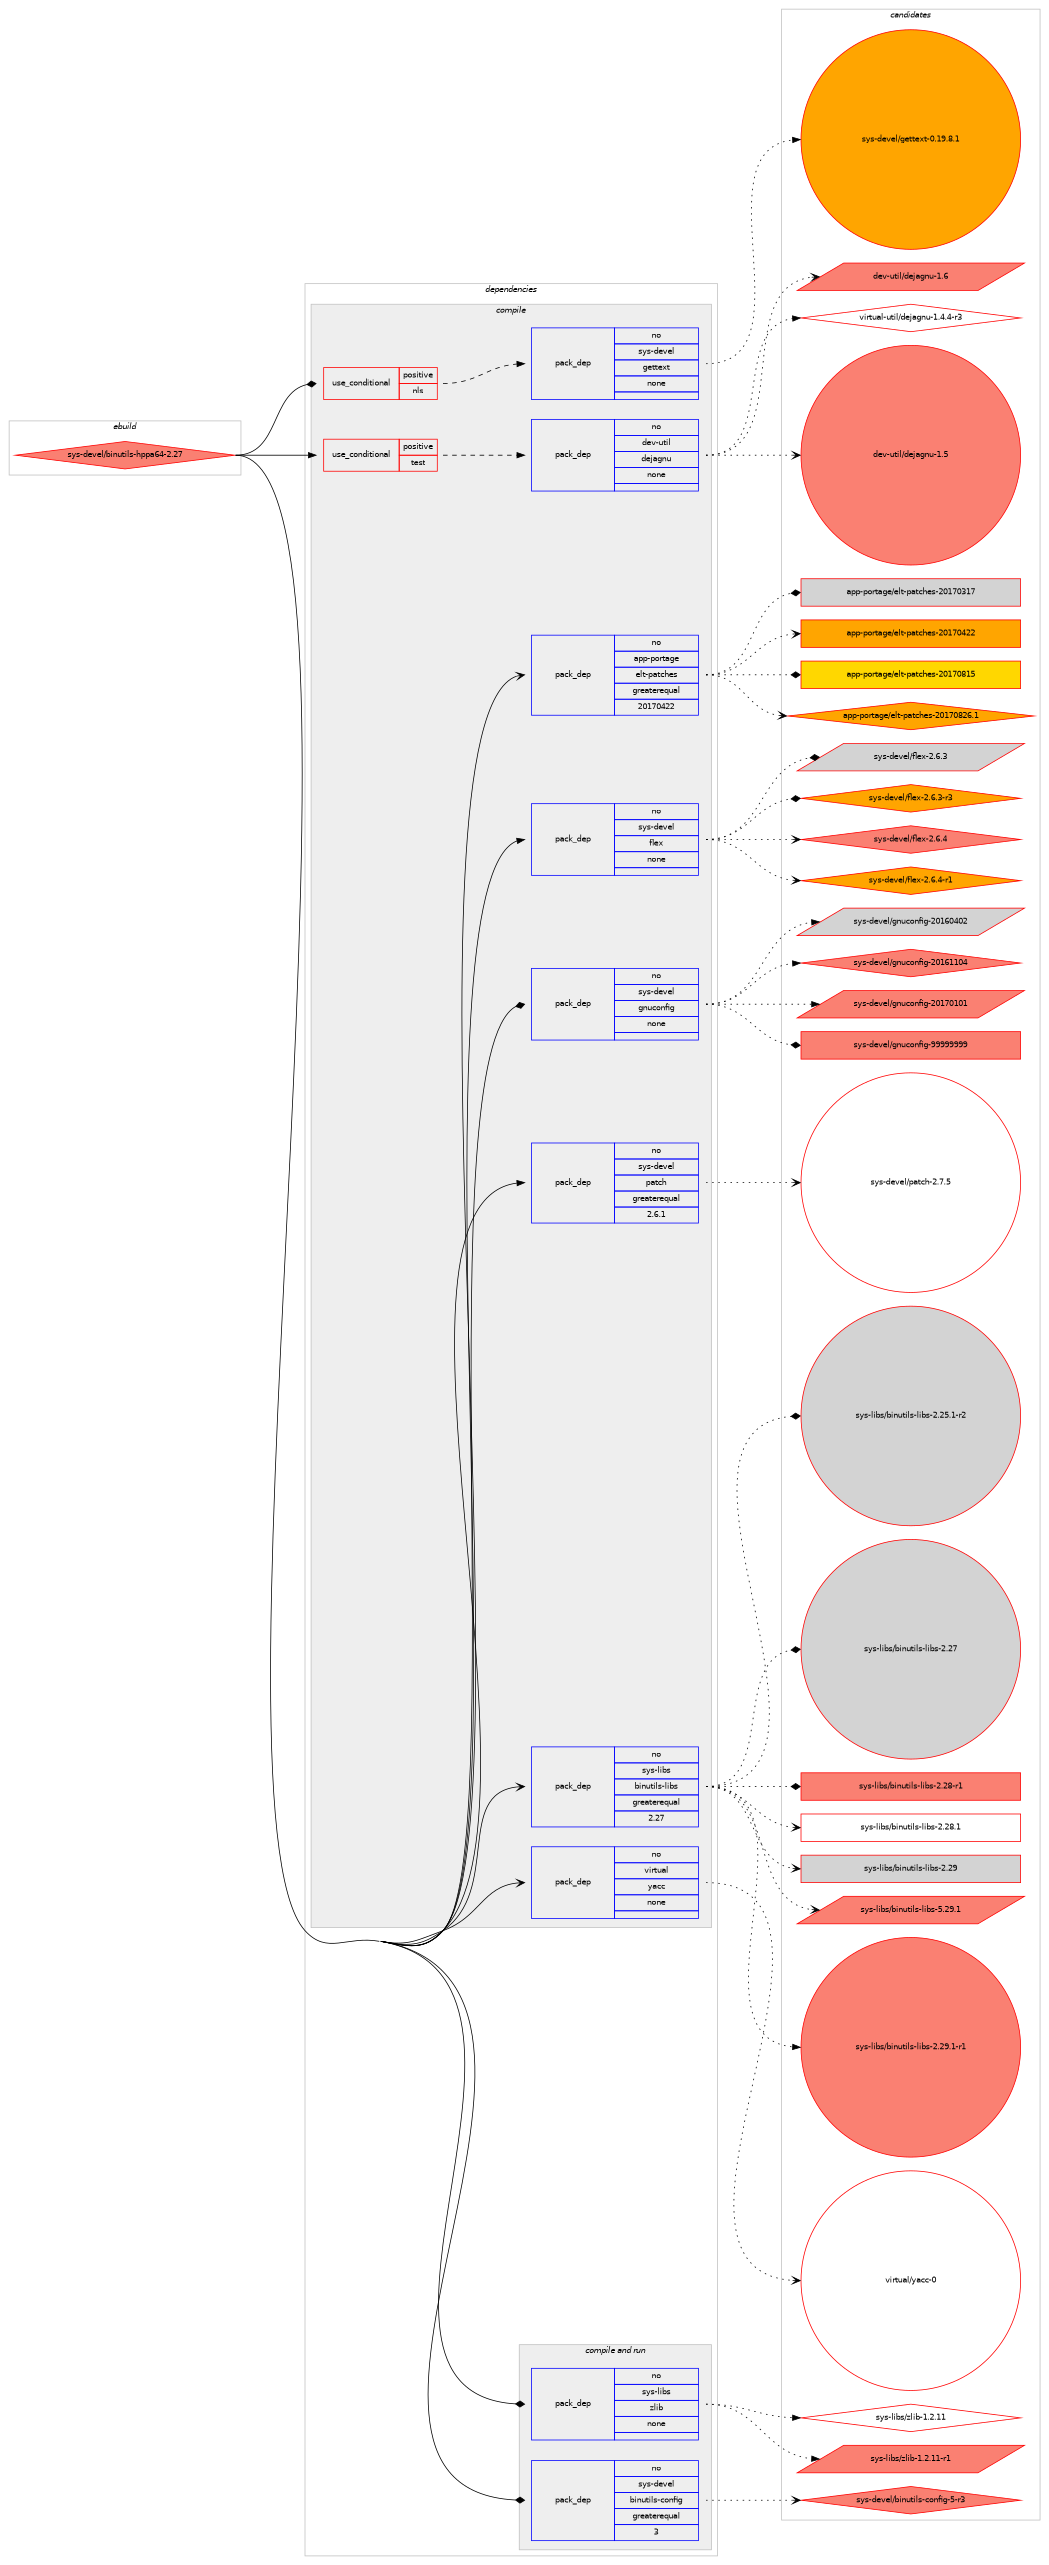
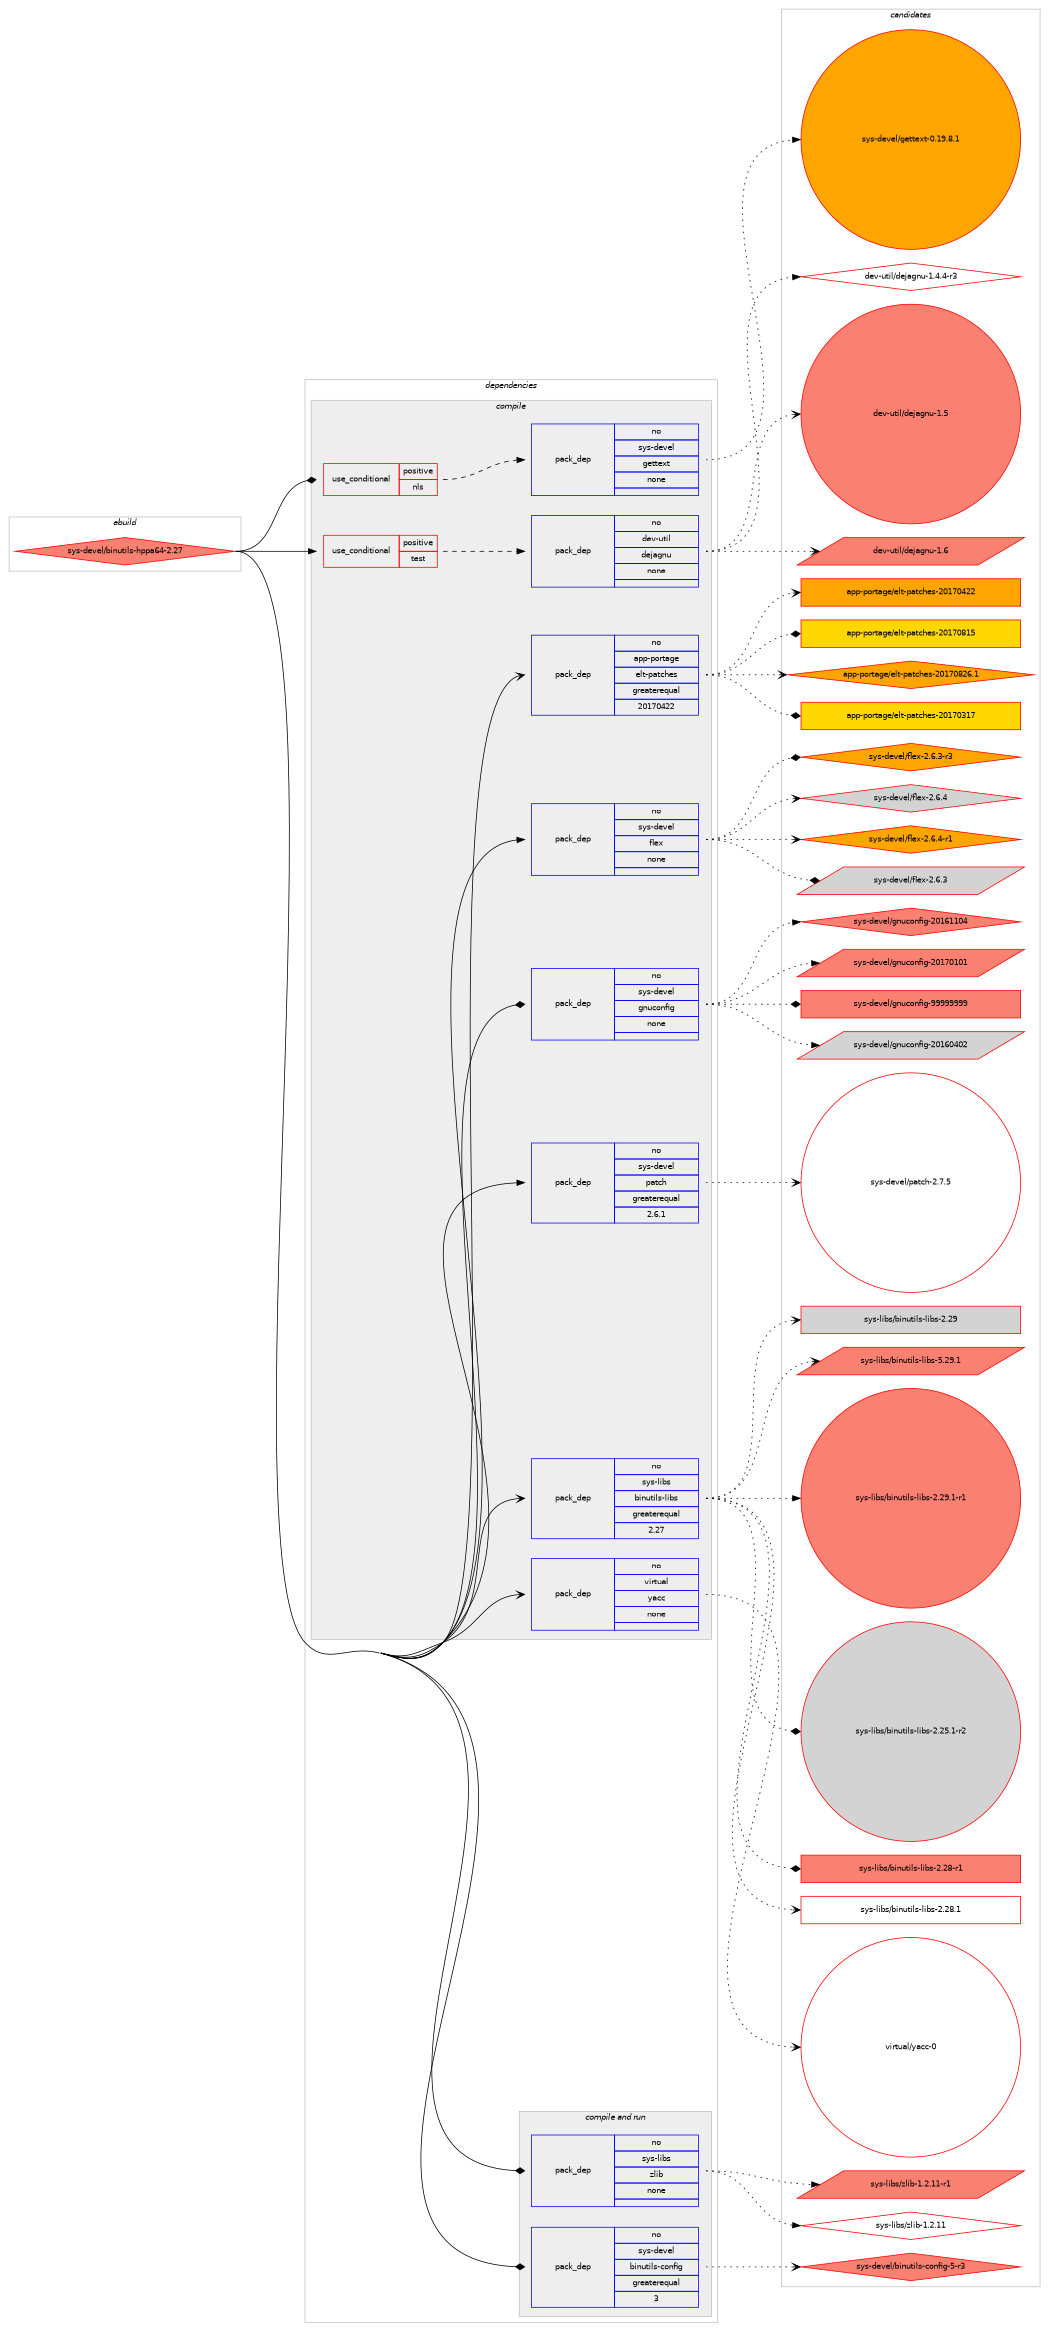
node "virtual-util/dejagnu-1.4.4-r3": label "virtual-util/dejagnu-1.4.4-r3" -> "dev-util/dejagnu-1.4.4-r3"
node "app-portage/elt-patches-20170317": fillcolor lightgrey -> gold
node "sys-devel/flex-2.6.4": fillcolor salmon -> lightgrey
node "sys-libs/binutils-libs-2.27": removed
